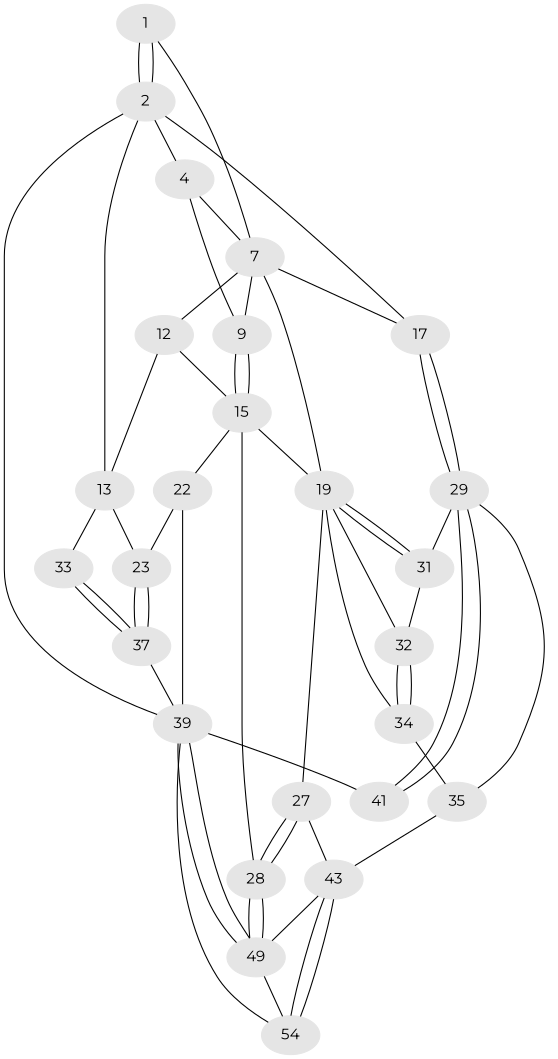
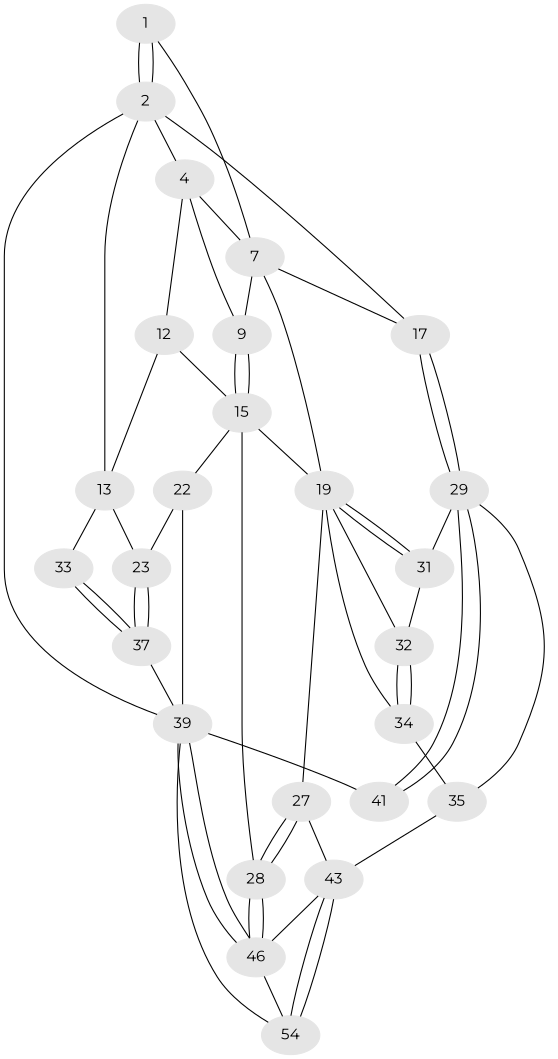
edge "7" -- "12": now "4" -- "12"
node "49": label "49" -> "46"
